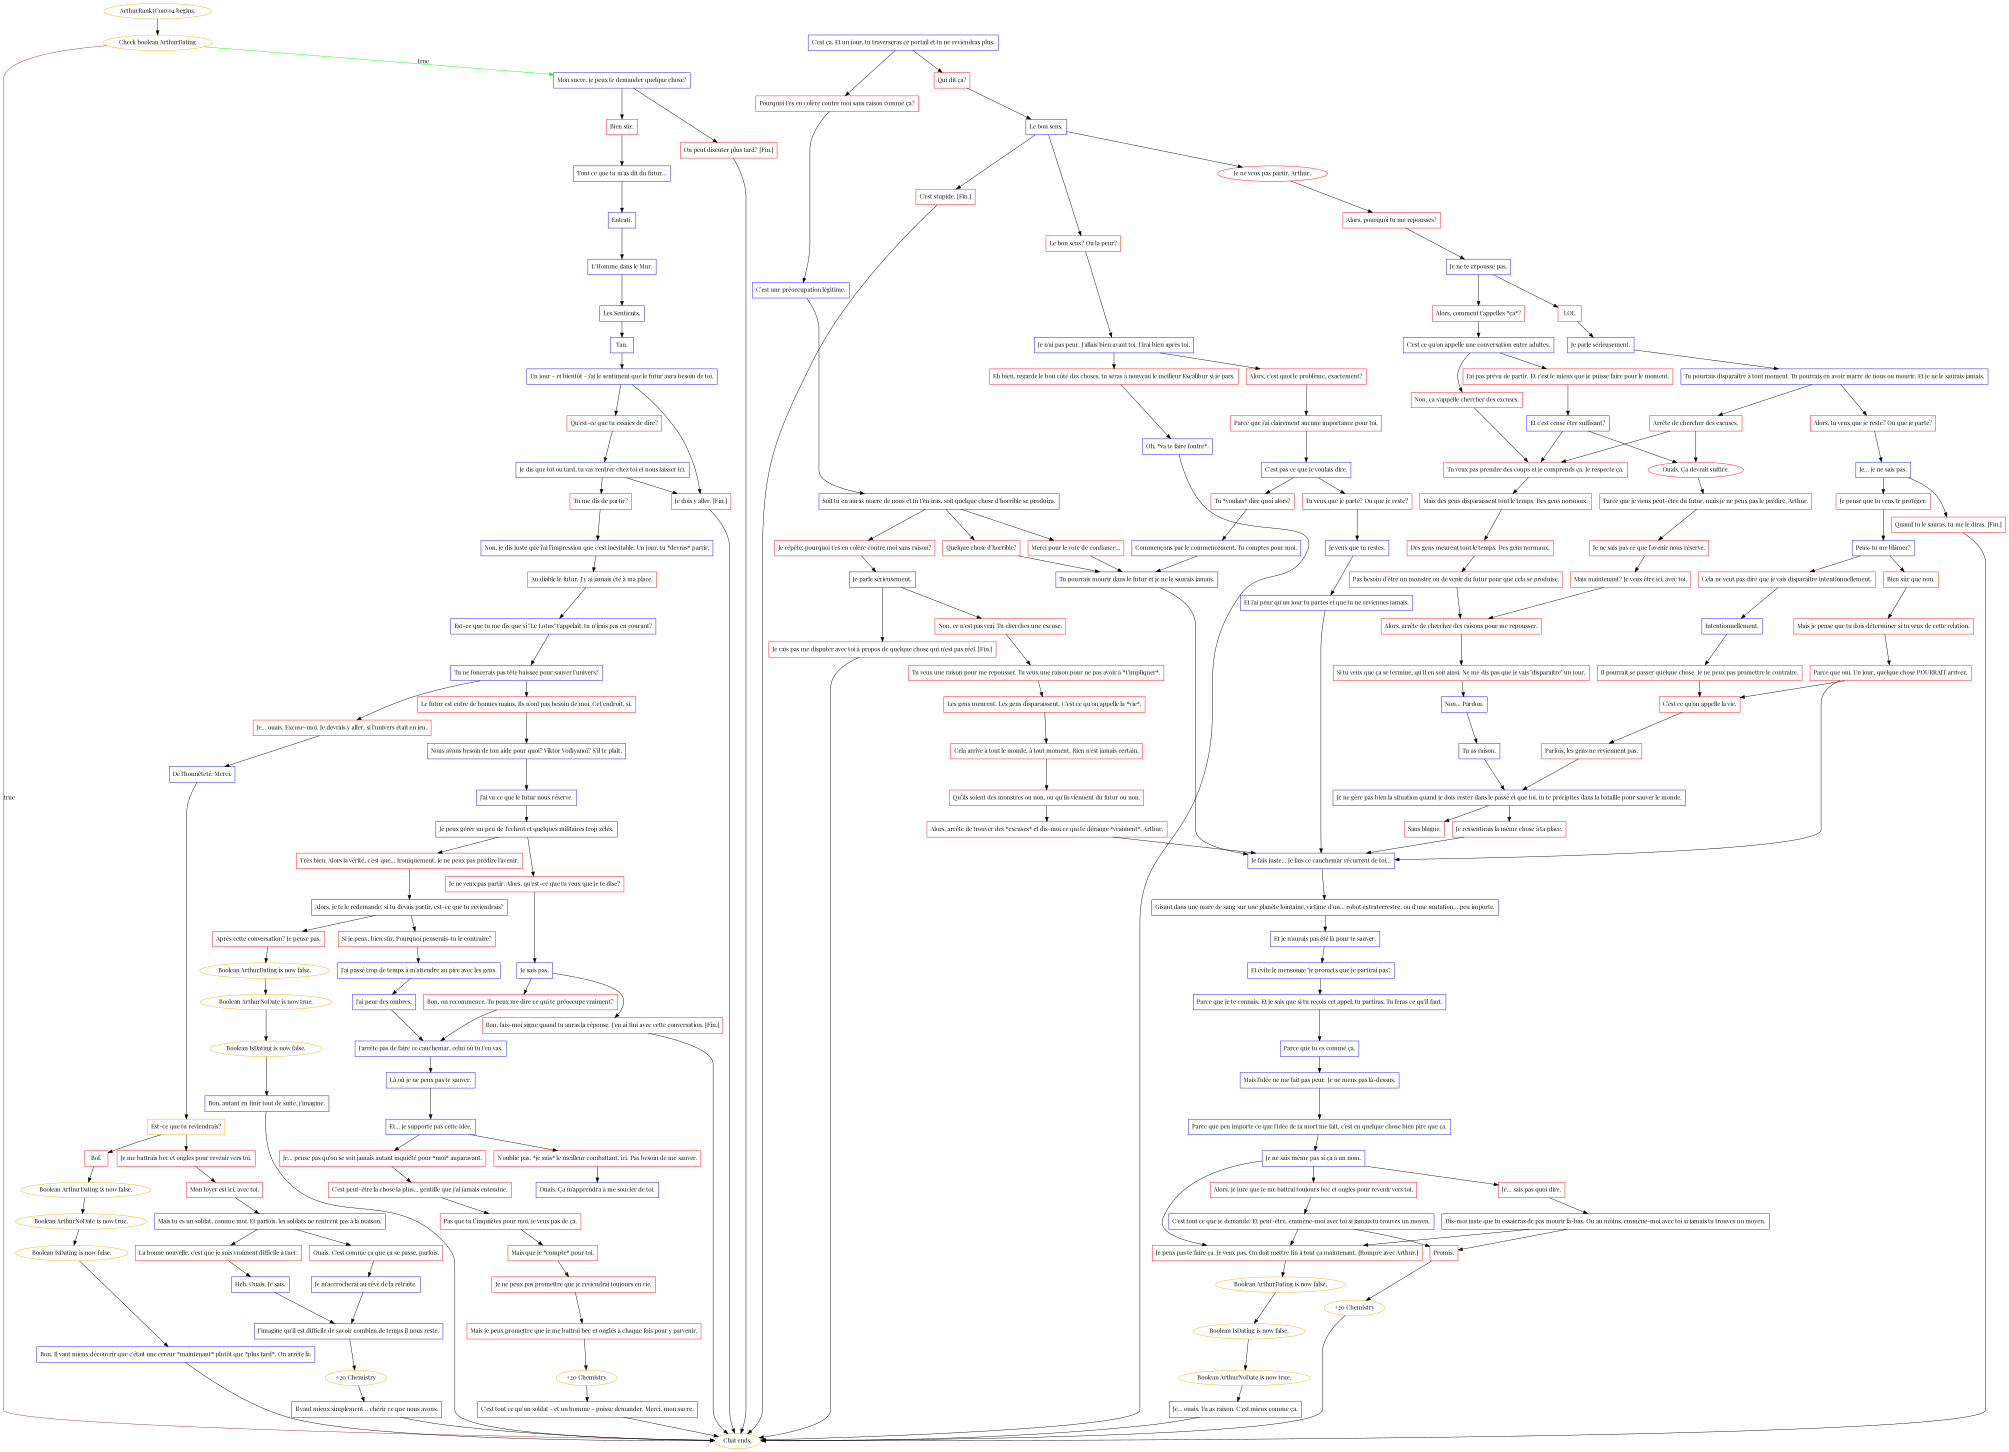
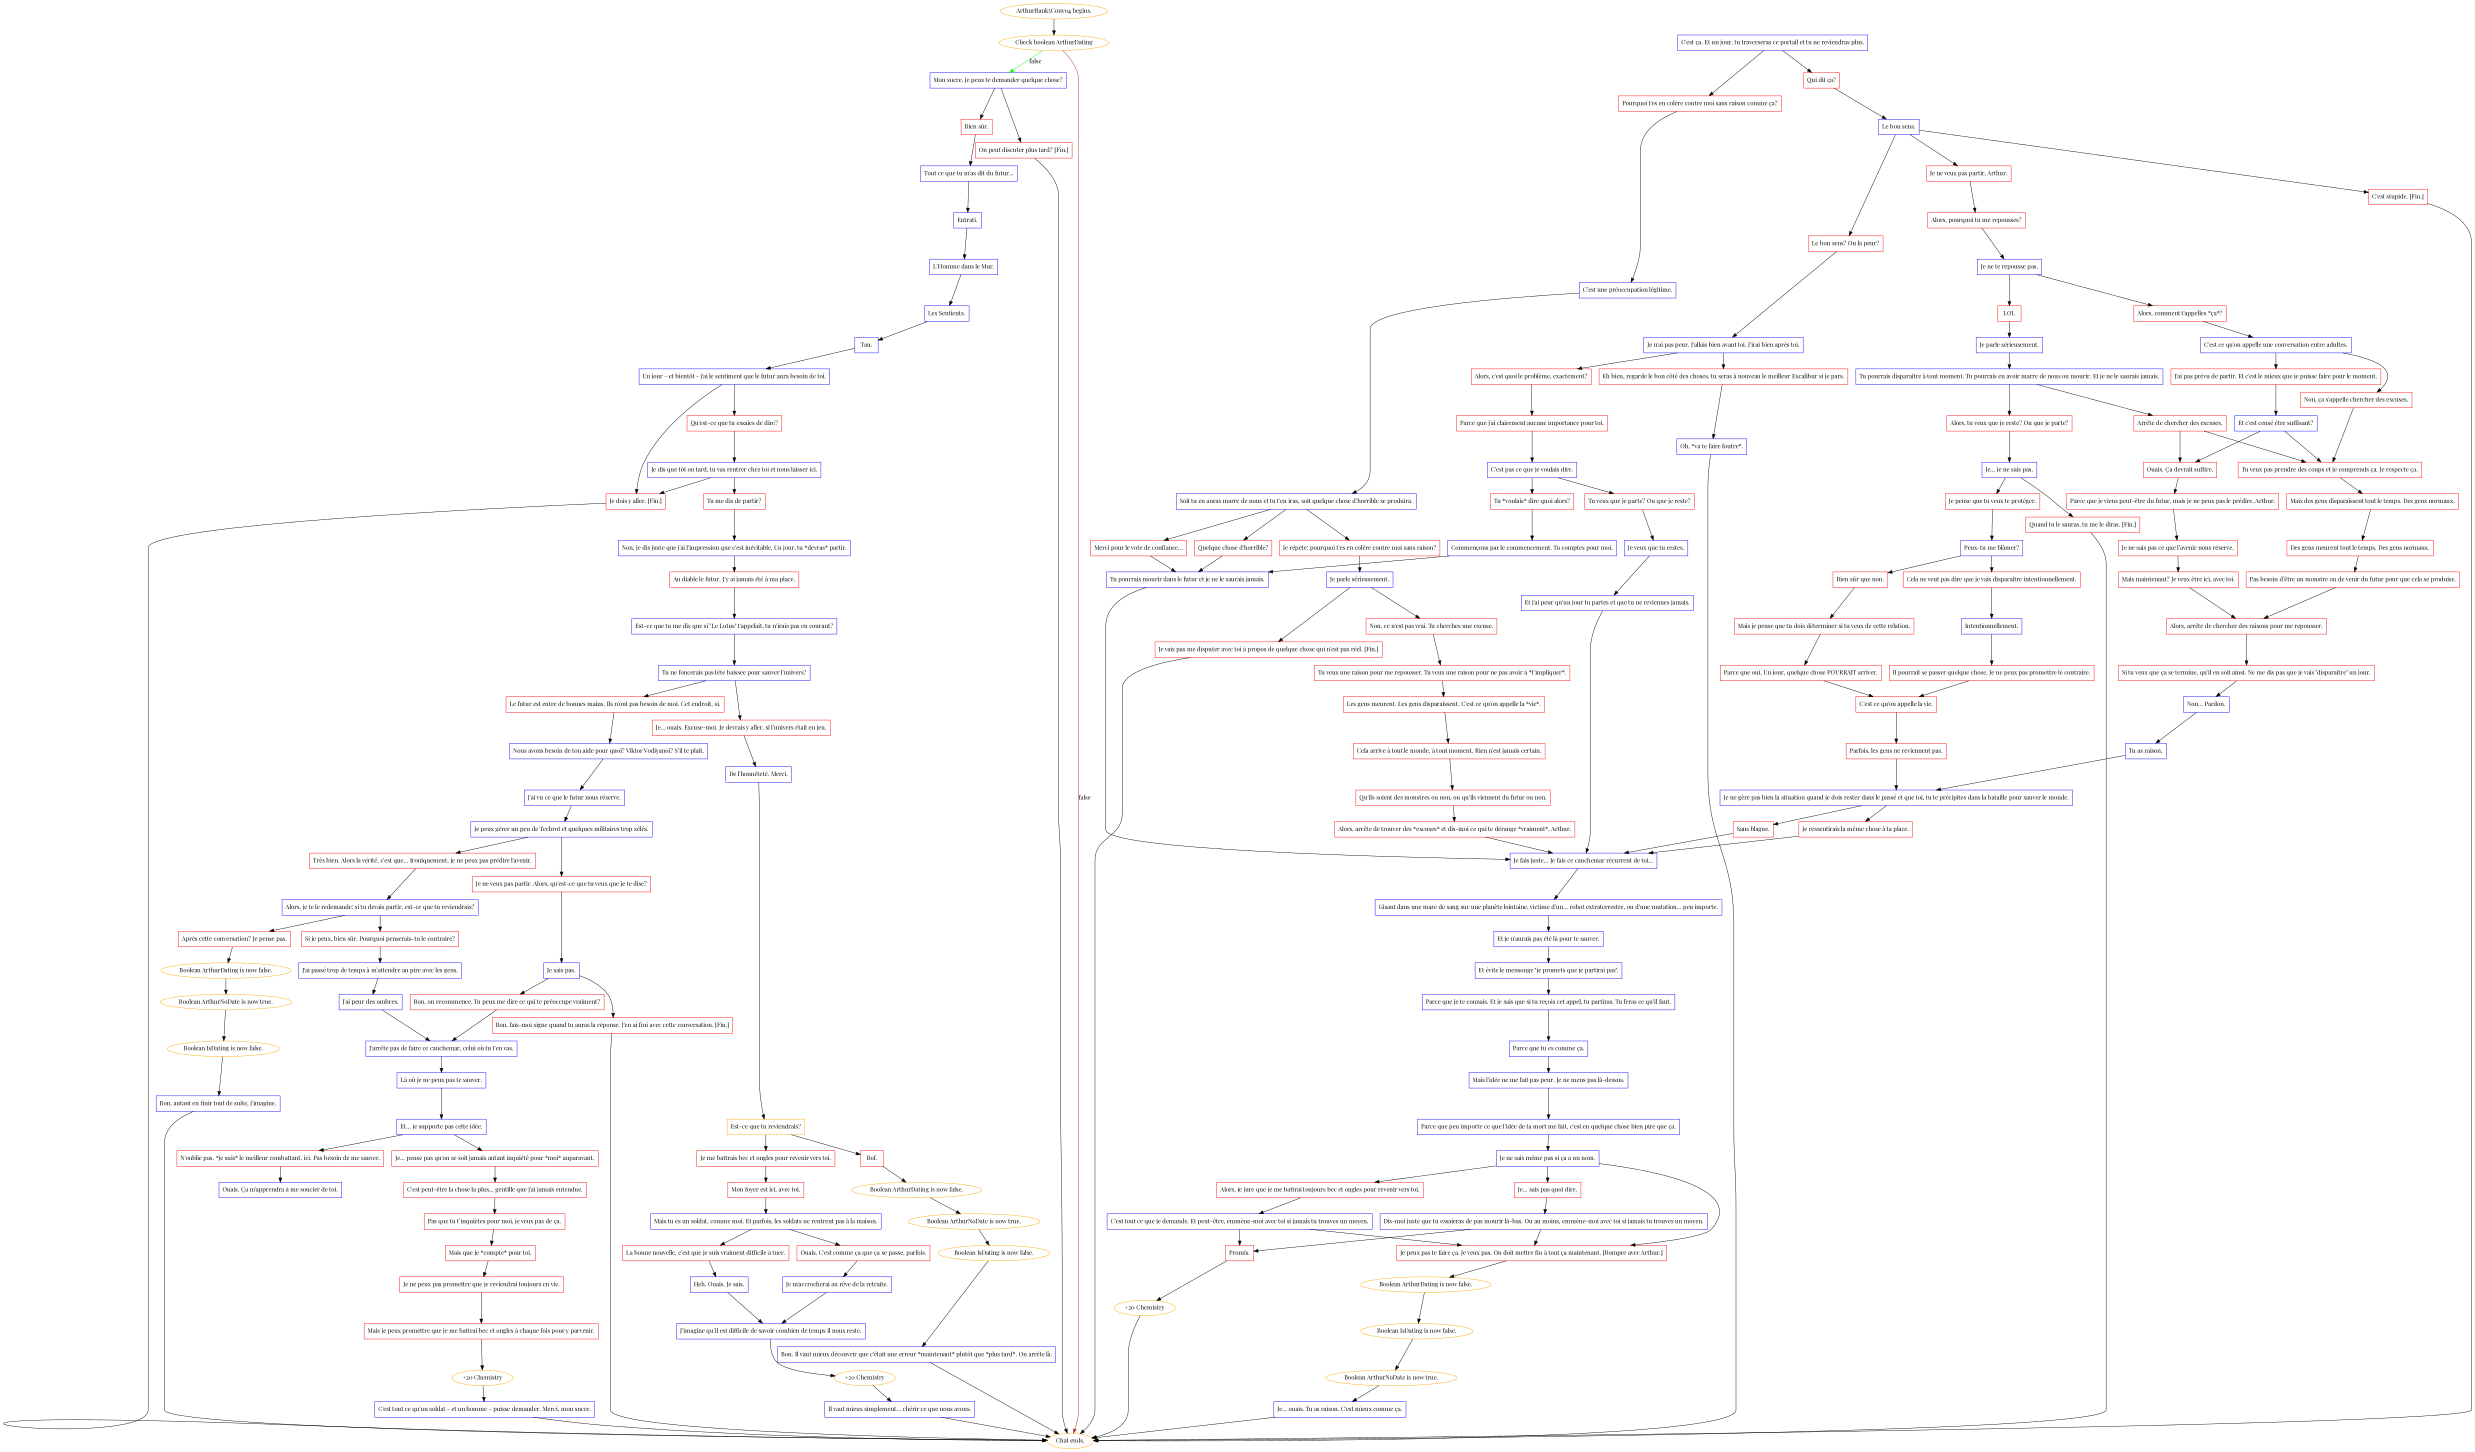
edge "Check boolean ArthurDating" -> "Mon sucre, je peux te demander quelque chose?": label "true" -> "false"
node "Je ne veux pas partir, Arthur.": shape ellipse -> box
node "Ouais. Ça devrait suffire.": shape ellipse -> box
edge "Check boolean ArthurDating" -> "Chat ends.": label "true" -> "false"
edge "Parce que oui. Un jour, quelque chose POURRAIT arriver." -> "Je fais juste... Je fais ce cauchemar récurrent de toi...": now "Sans blague." -> "Je fais juste... Je fais ce cauchemar récurrent de toi..."
